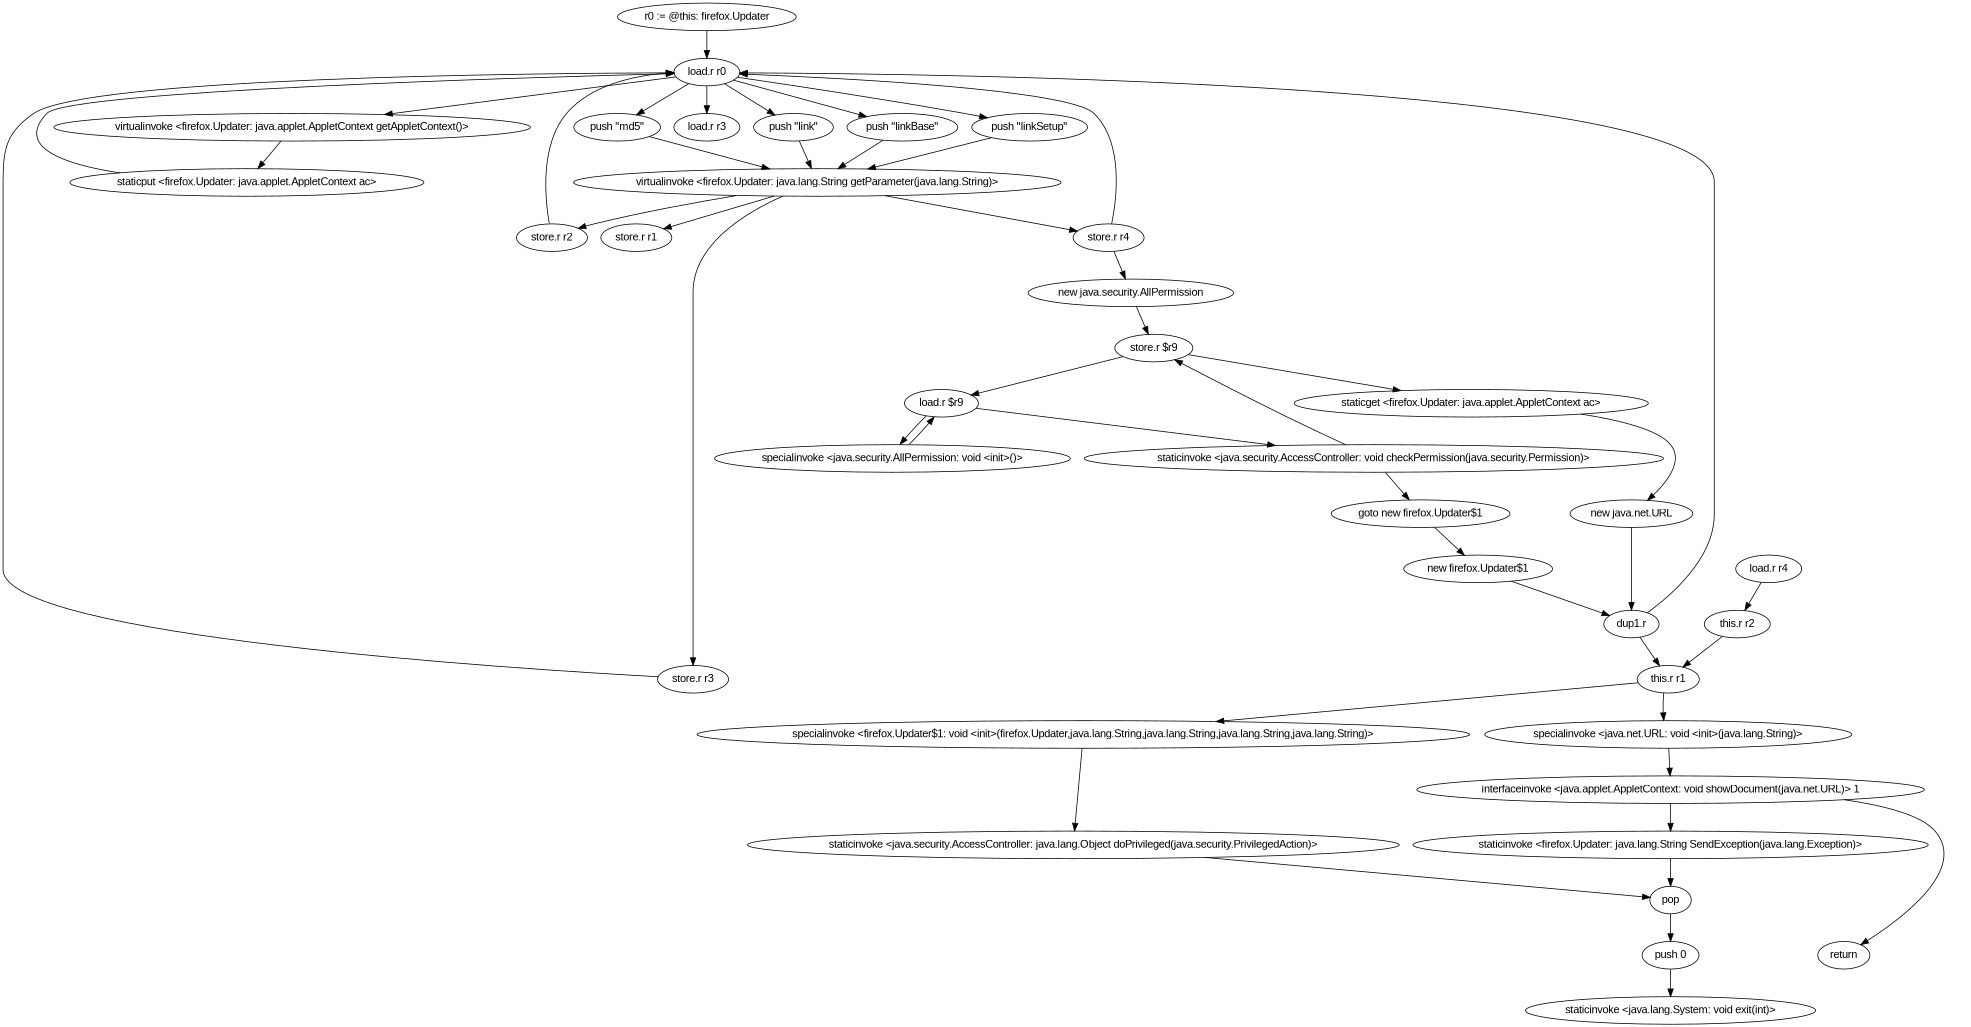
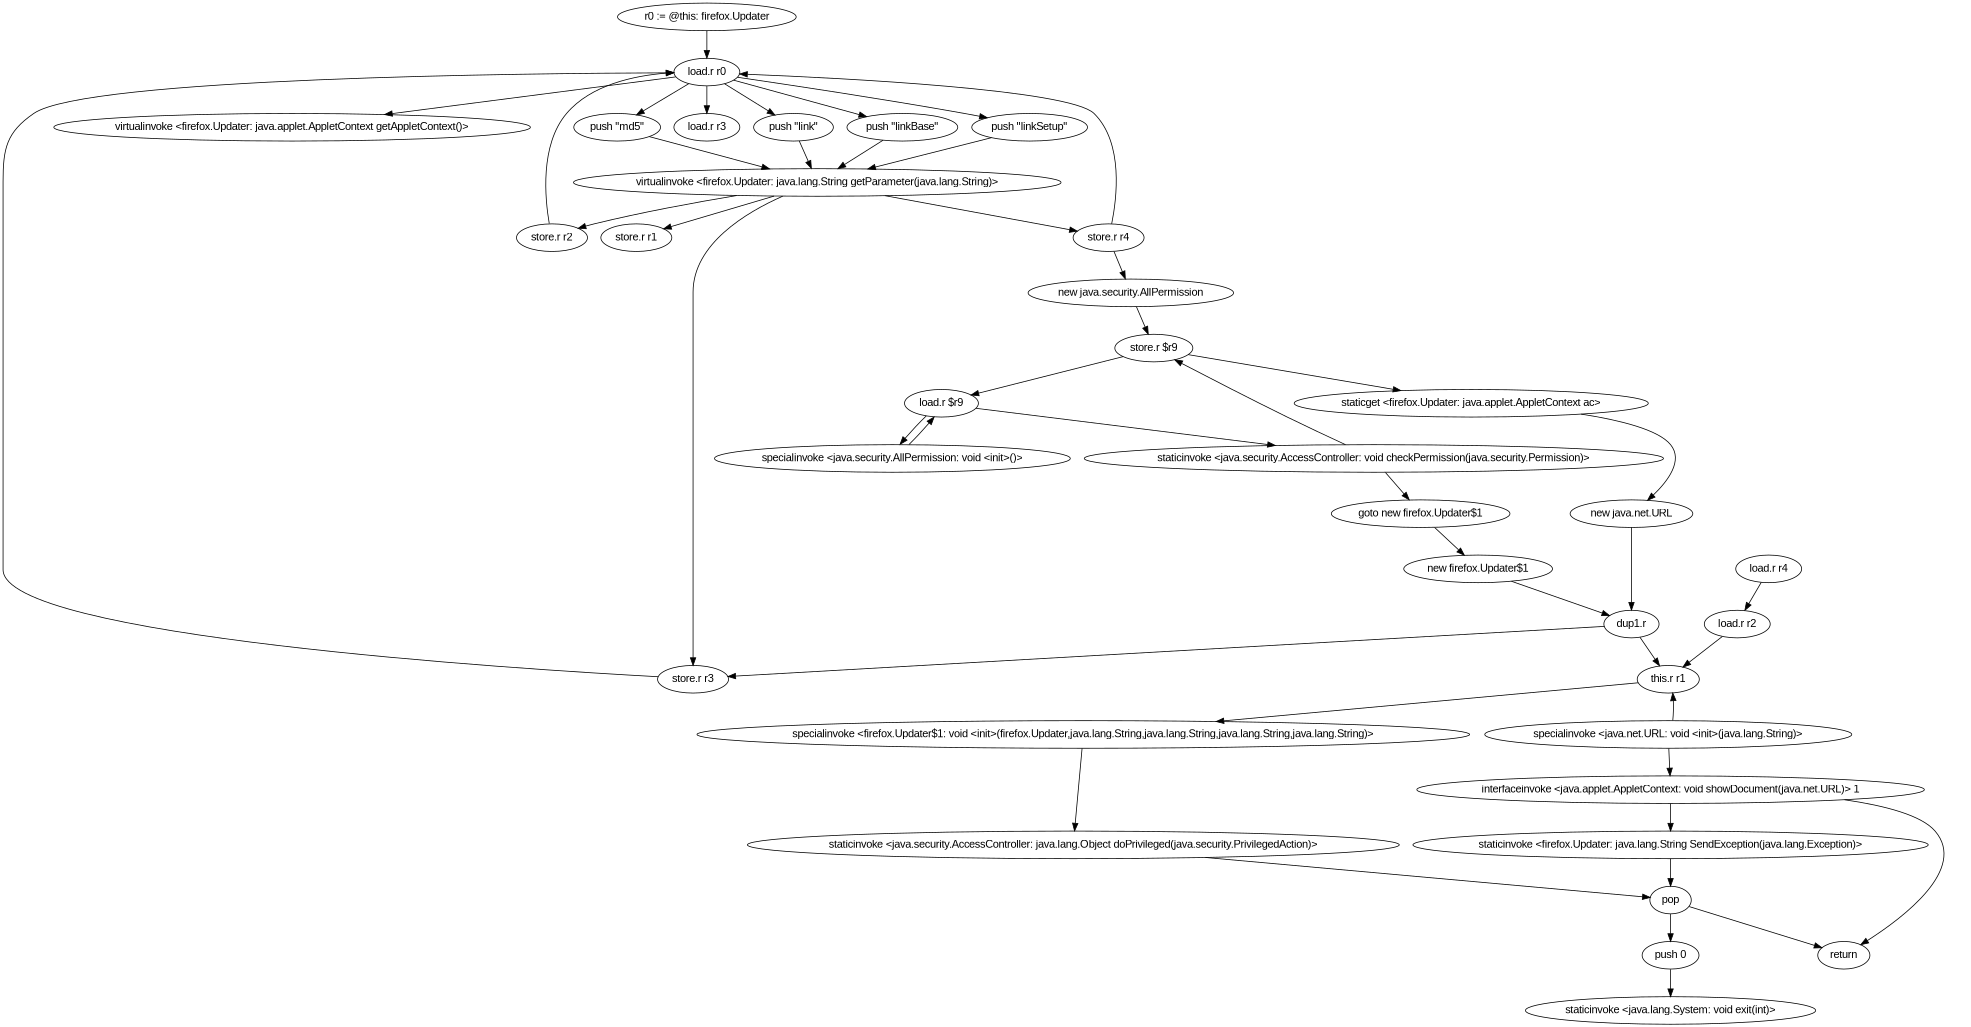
edge "dup1.r" -> "load.r r0": now "dup1.r" -> "store.r r3"
node "staticput <firefox.Updater: java.applet.AppletContext ac>": removed
node "this.r r2": label "this.r r2" -> "load.r r2"
edge "this.r r1" -> "specialinvoke <java.net.URL: void <init>(java.lang.String)>": reversed
edge "pop" -> "return": added
